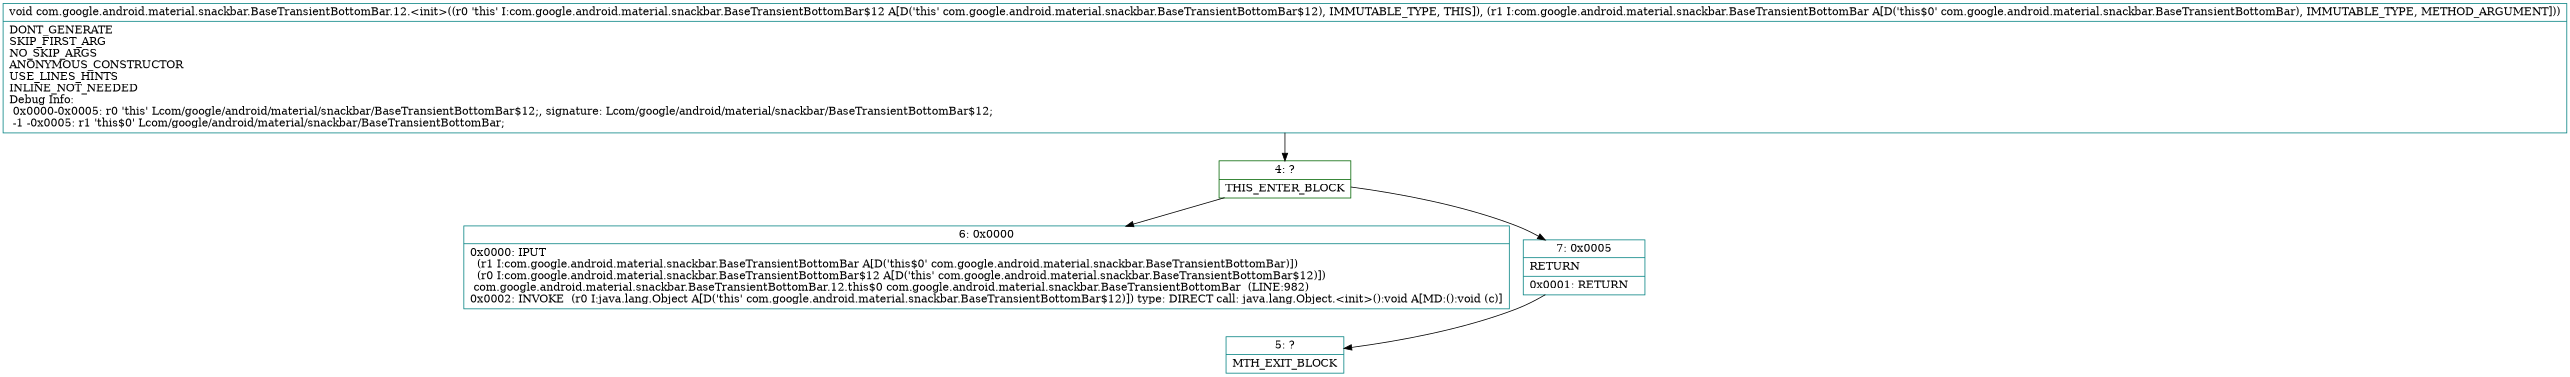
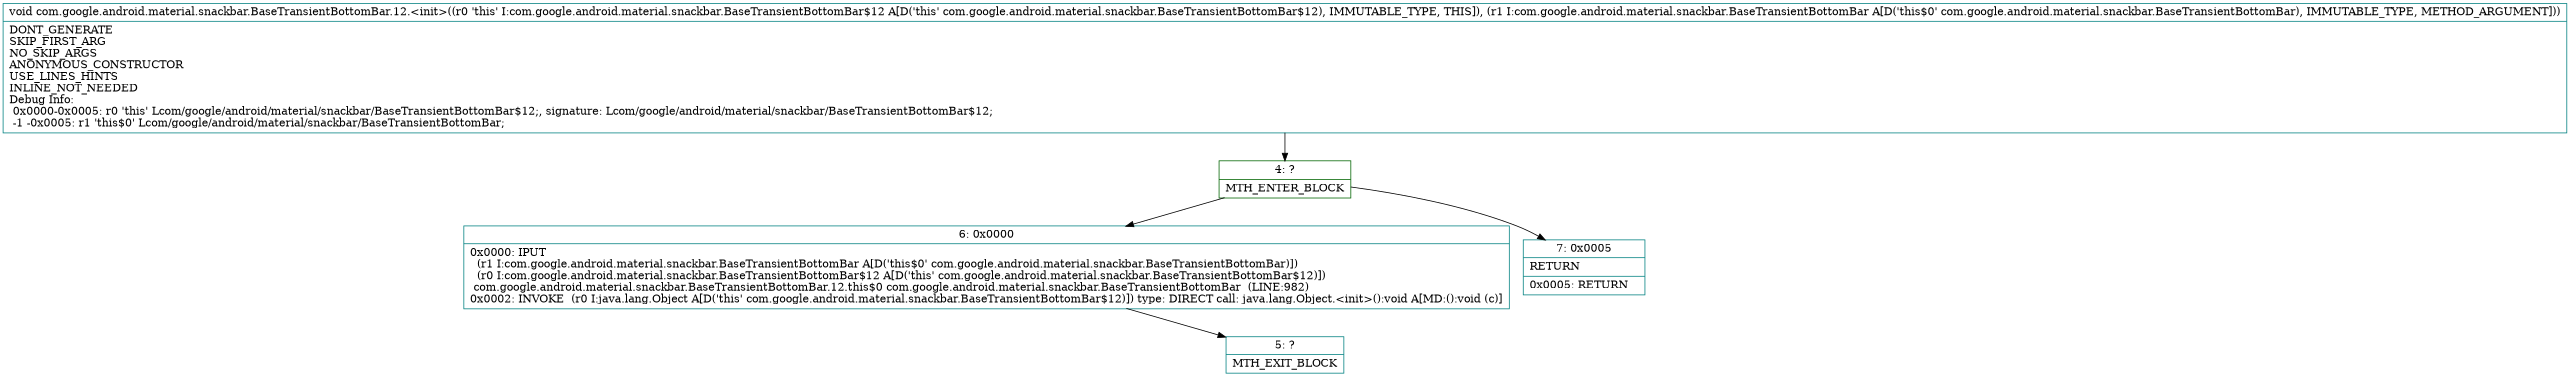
node "4: ?": text "THIS_ENTER_BLOCK" -> "MTH_ENTER_BLOCK"
node "7: 0x0005": text "0x0001: RETURN" -> "0x0005: RETURN"
edge "7: 0x0005" -> "5: ?": now "6: 0x0000" -> "5: ?"
